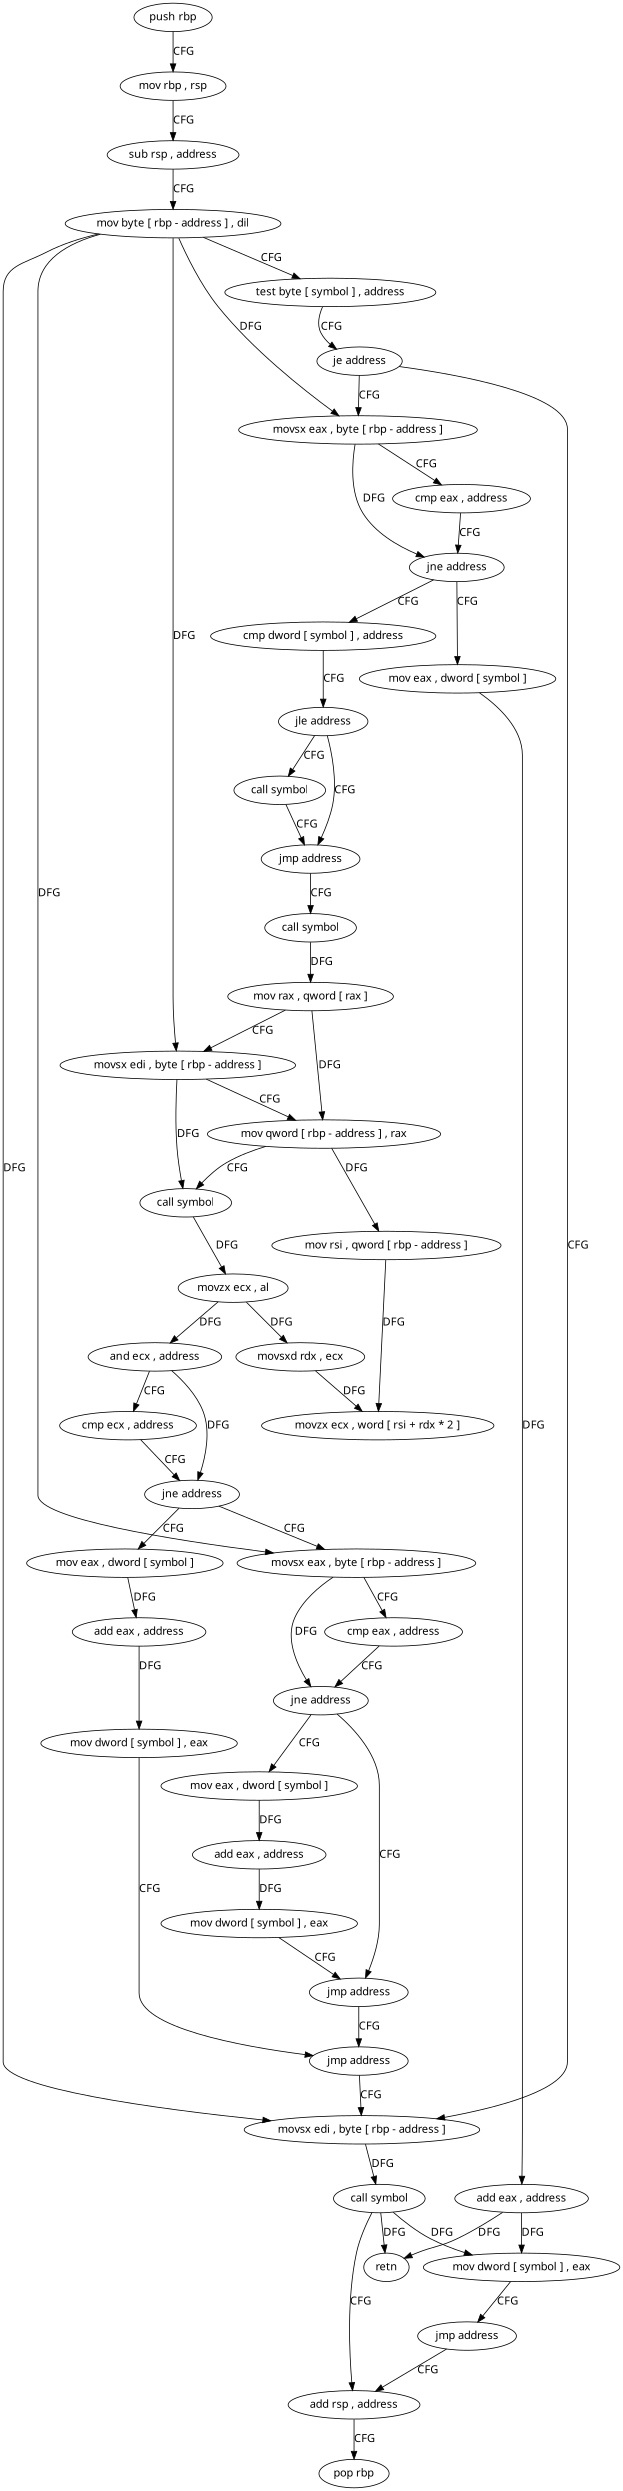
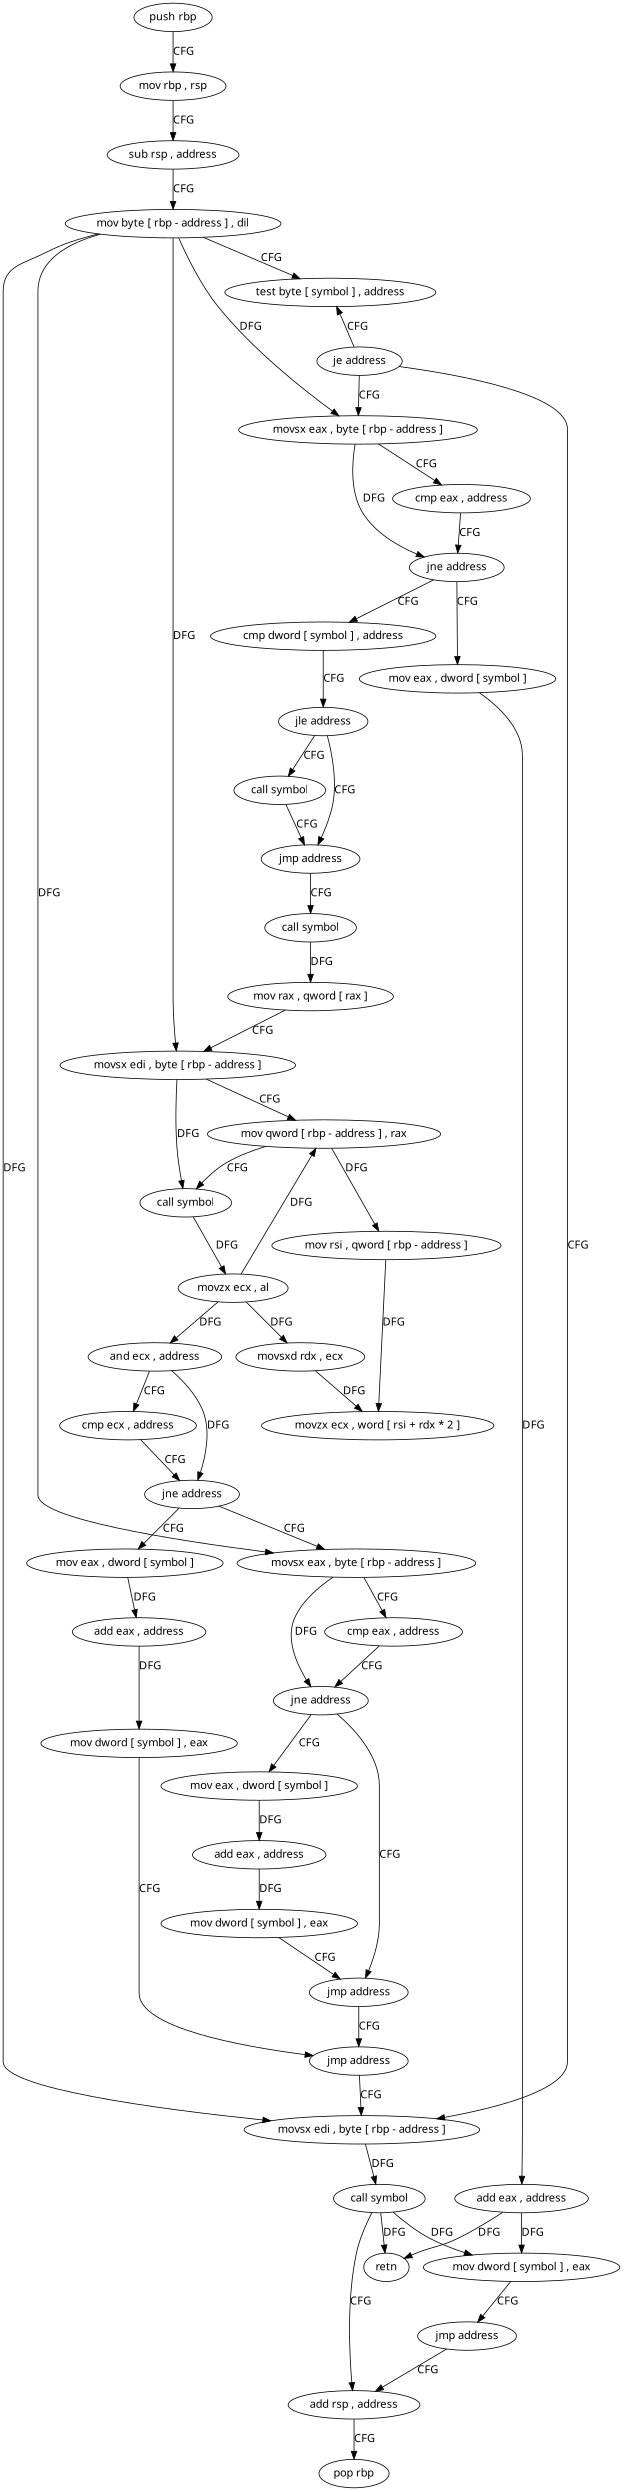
edge "test byte [ symbol ] , address" -> "je address": reversed
edge "mov rax , qword [ rax ]" -> "mov qword [ rbp - address ] , rax": now "movzx ecx , al" -> "mov qword [ rbp - address ] , rax"
